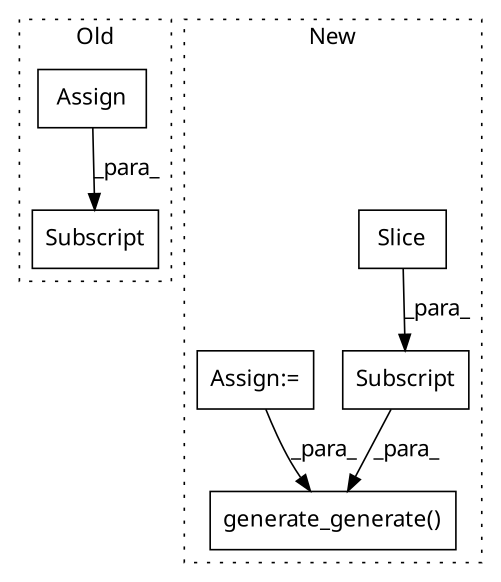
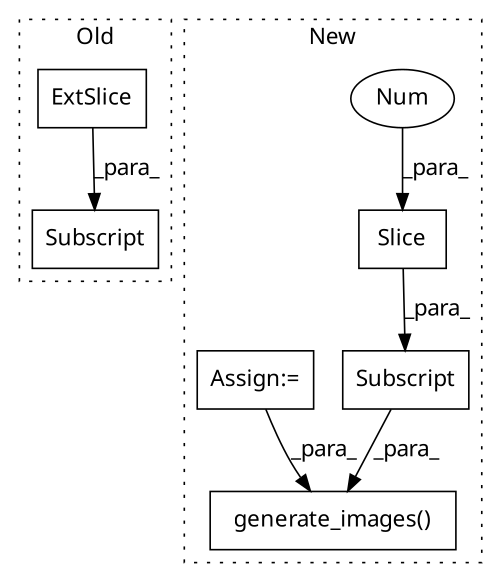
node "Assign": label "Assign" -> "ExtSlice"
node "Num": added
node "generate_generate()": label "generate_generate()" -> "generate_images()"
